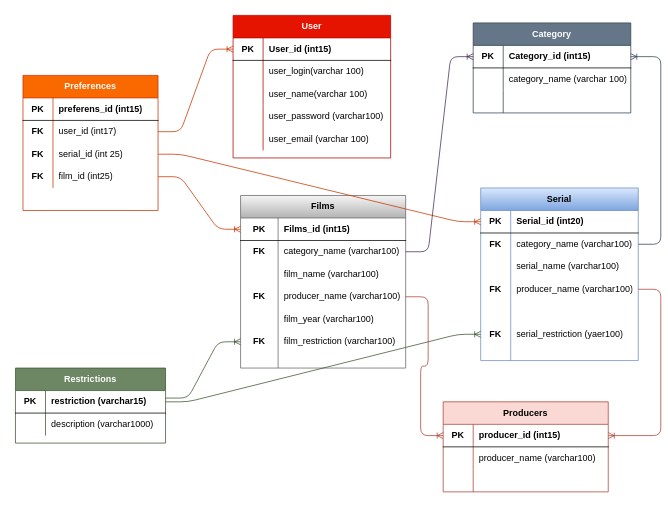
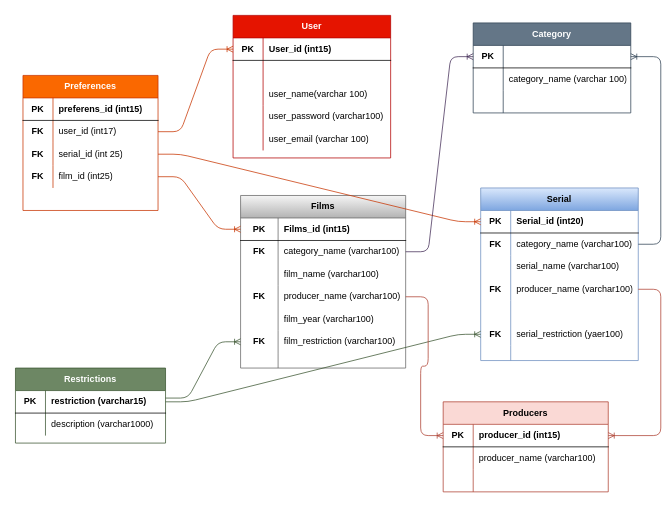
node "Category_id (int15)": removed
node "user_login(varchar 100)": removed
